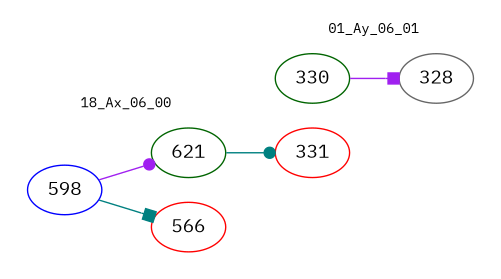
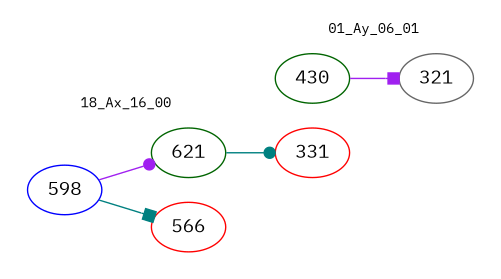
node "330": label "330" -> "430"
node "328": label "328" -> "321"
cluster "18_Ax_06_00": label "18_Ax_06_00" -> "18_Ax_16_00"
